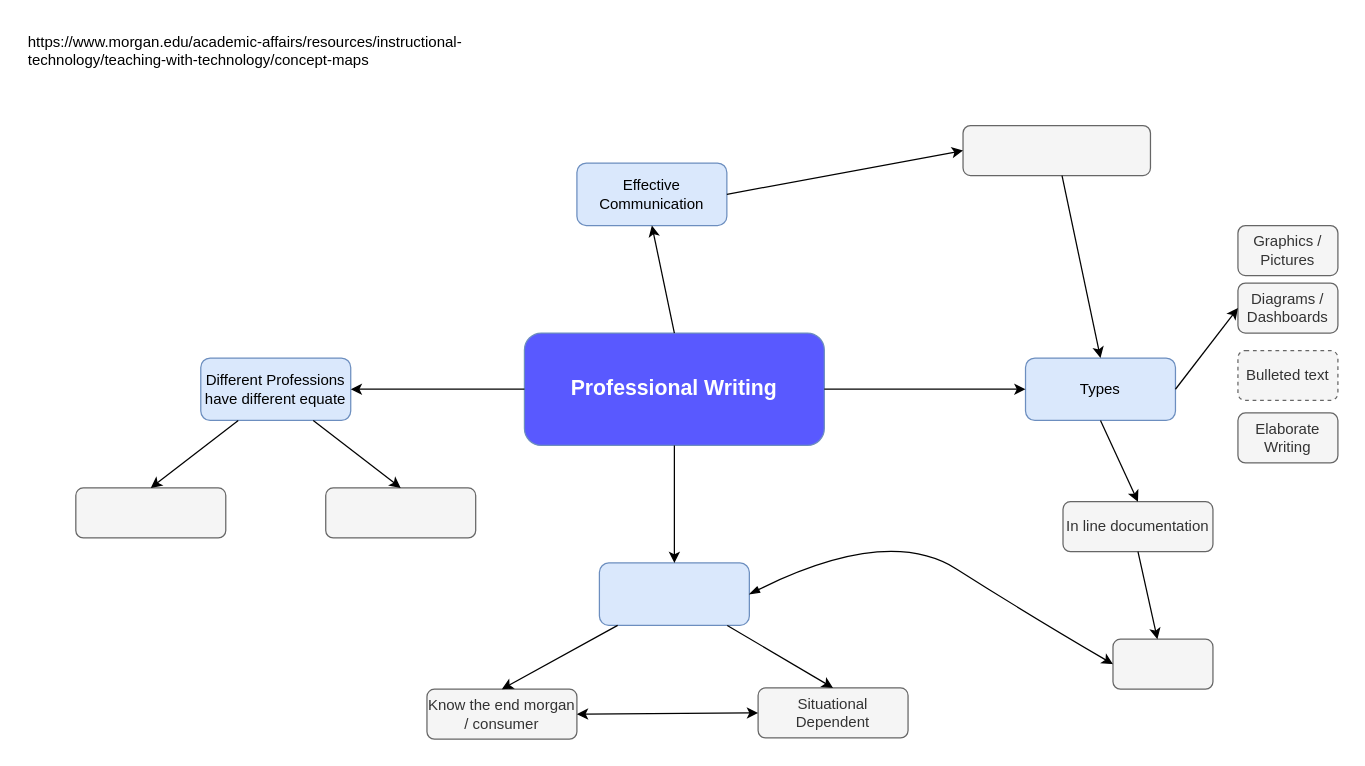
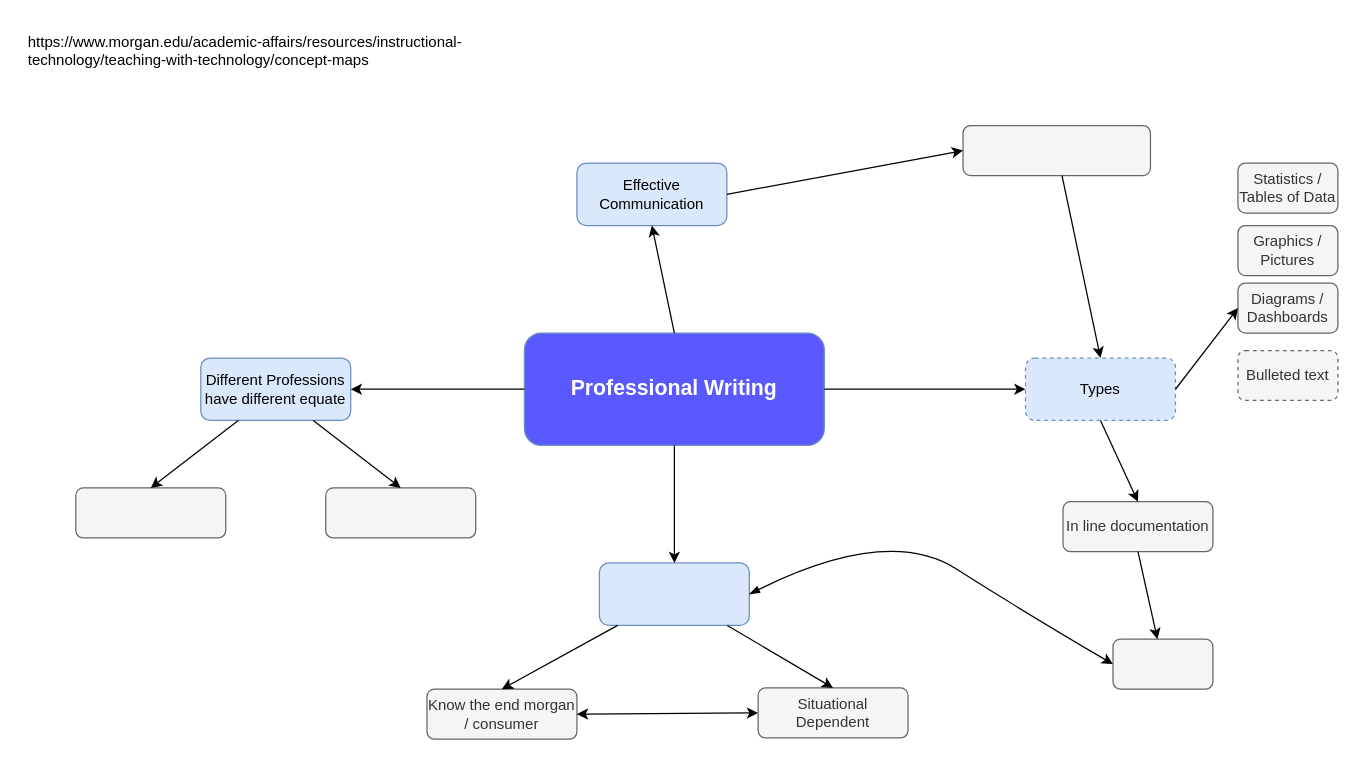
node "Statistics / Tables of Data": added
node "Types": style solid -> dashed
node "Elaborate Writing": removed
